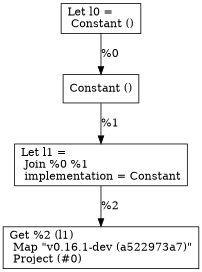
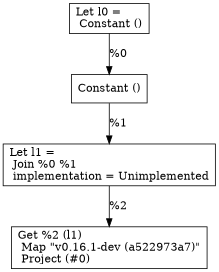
node "Let l1 = Join %0 %1 implementation = Constant": label "Let l1 = Join %0 %1 implementation = Constant" -> "Let l1 = Join %0 %1 implementation = Unimplemented"
